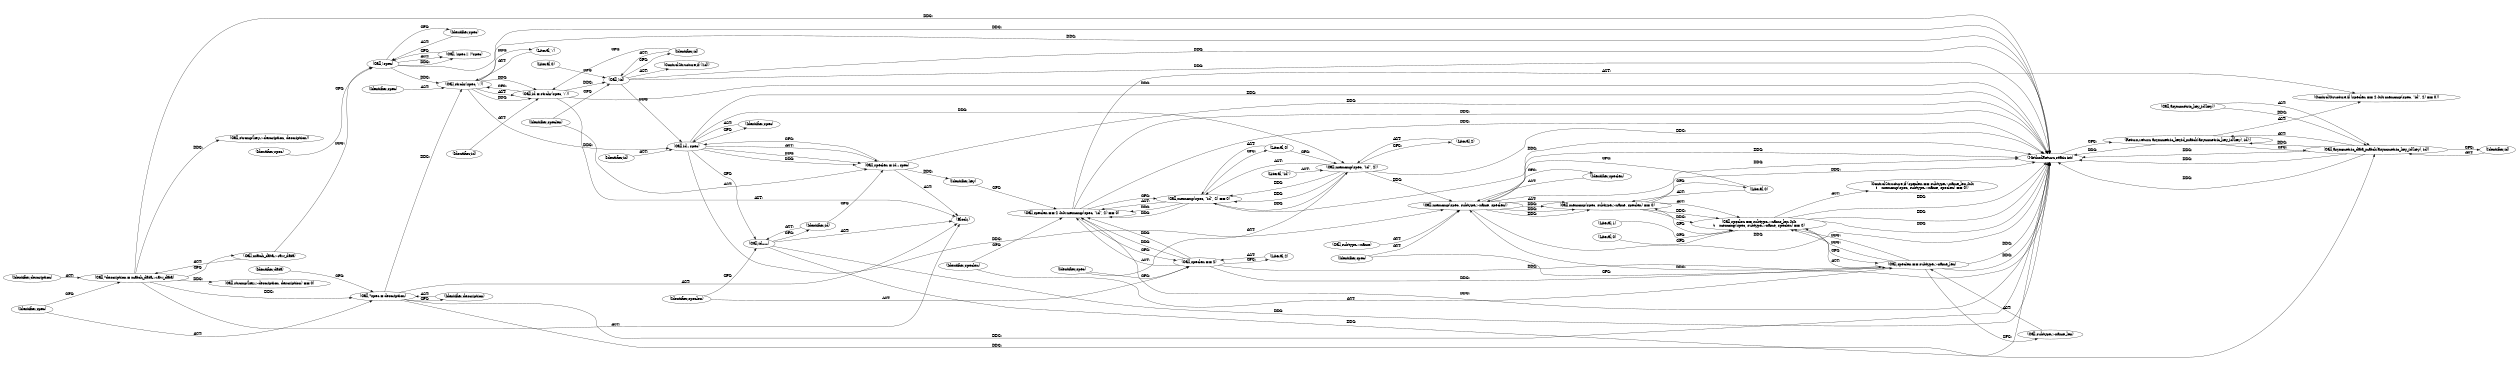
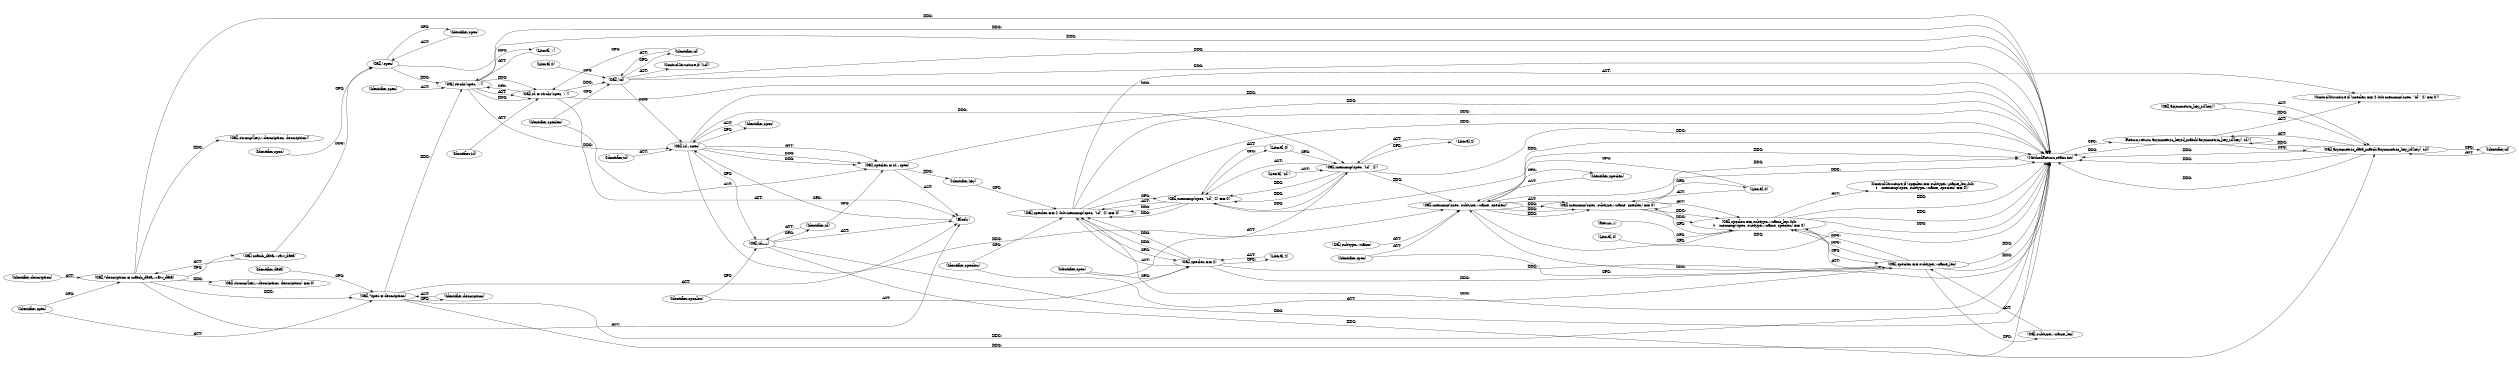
node "(Call,!spec || !*spec)": removed
edge "(Call,speclen = id - spec)" -> "(Call,id - spec)": now "(Block,)" -> "(Call,id - spec)"
node "(Literal,1)": label "(Literal,1)" -> "(Return,1)"
